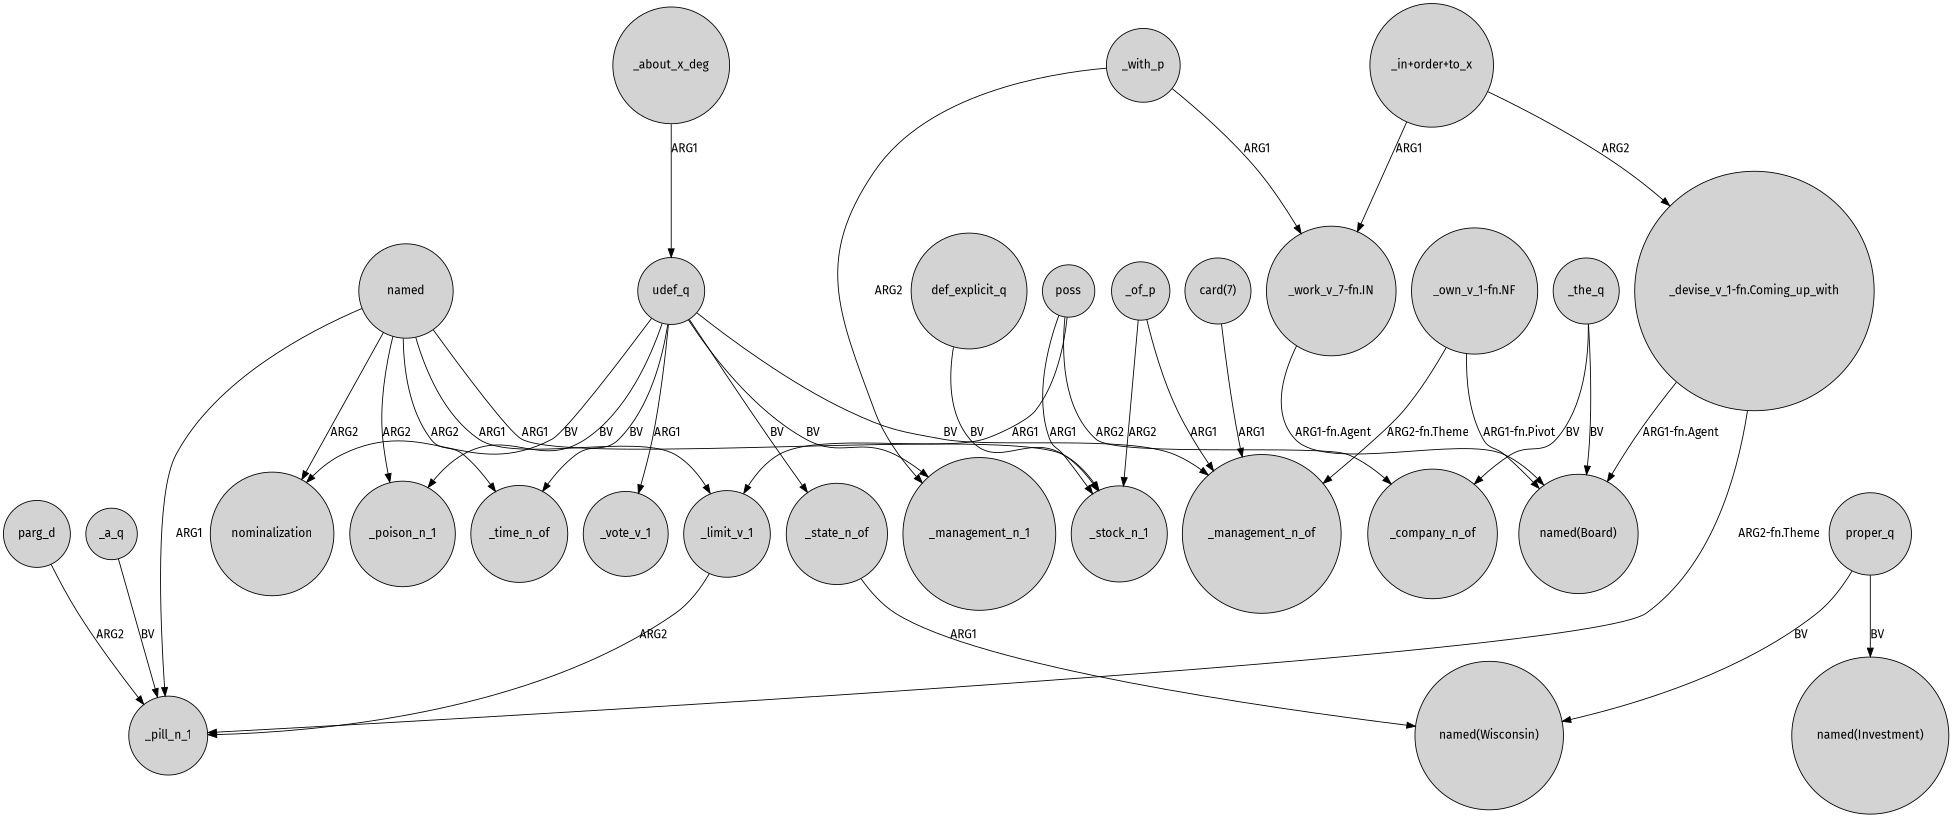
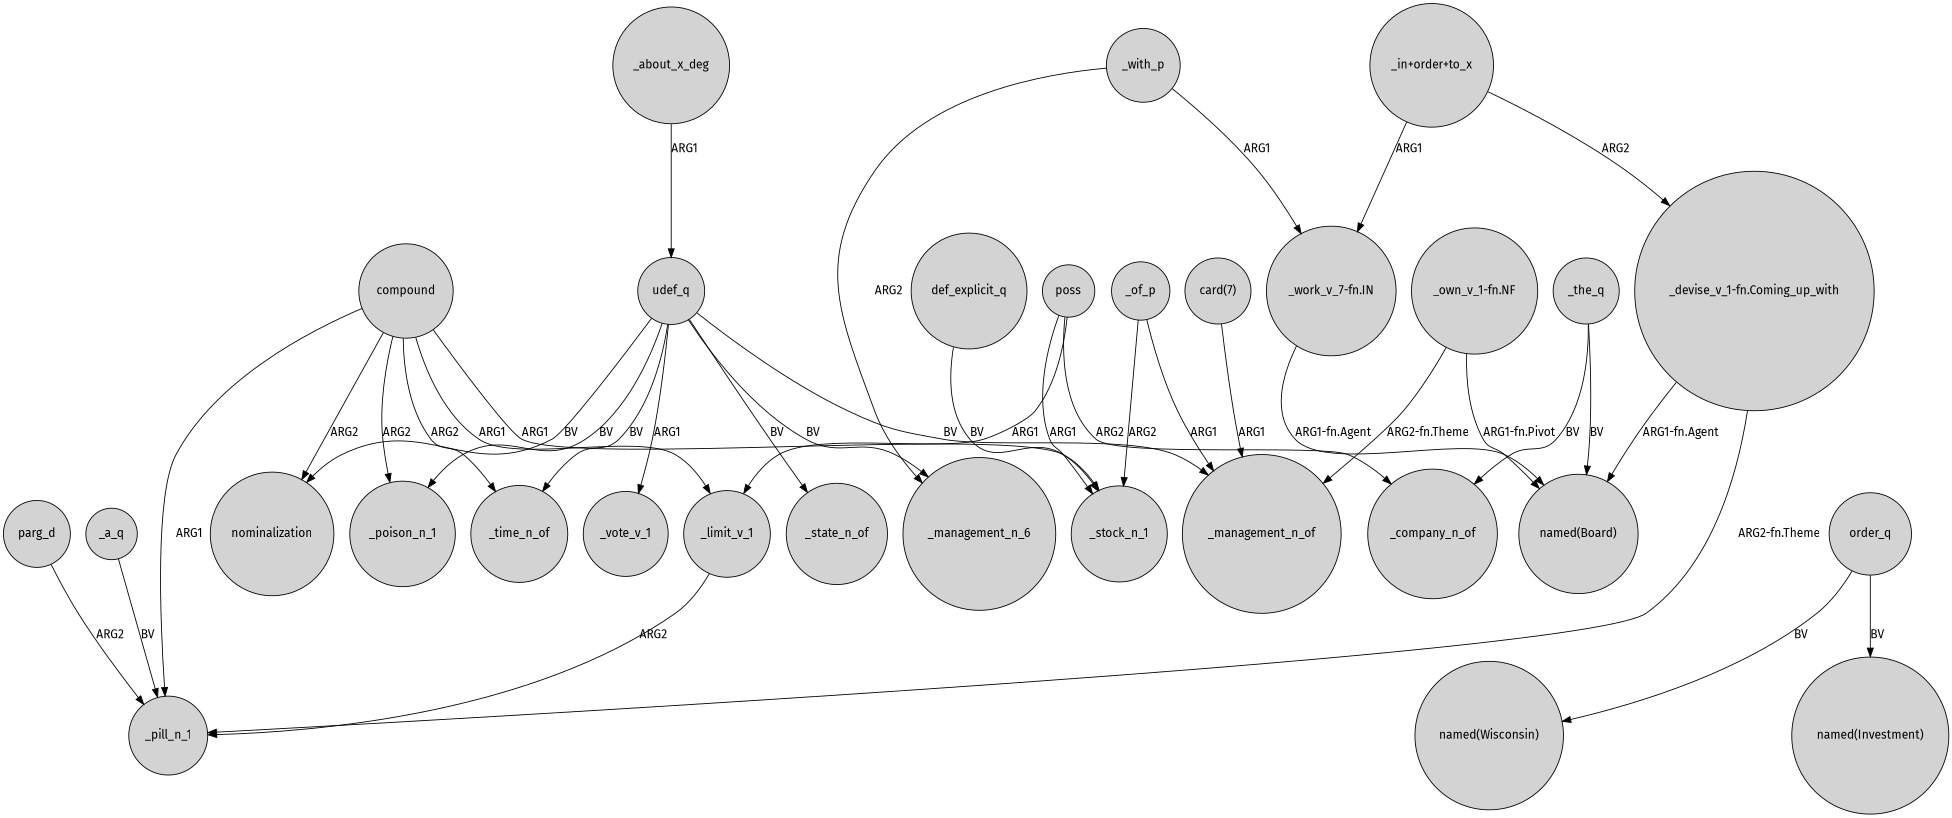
node "named": label "named" -> "compound"
node "_management_n_1": label "_management_n_1" -> "_management_n_6"
node "proper_q": label "proper_q" -> "order_q"
edge "_state_n_of" -> "named(Wisconsin)": removed, label "ARG1"
